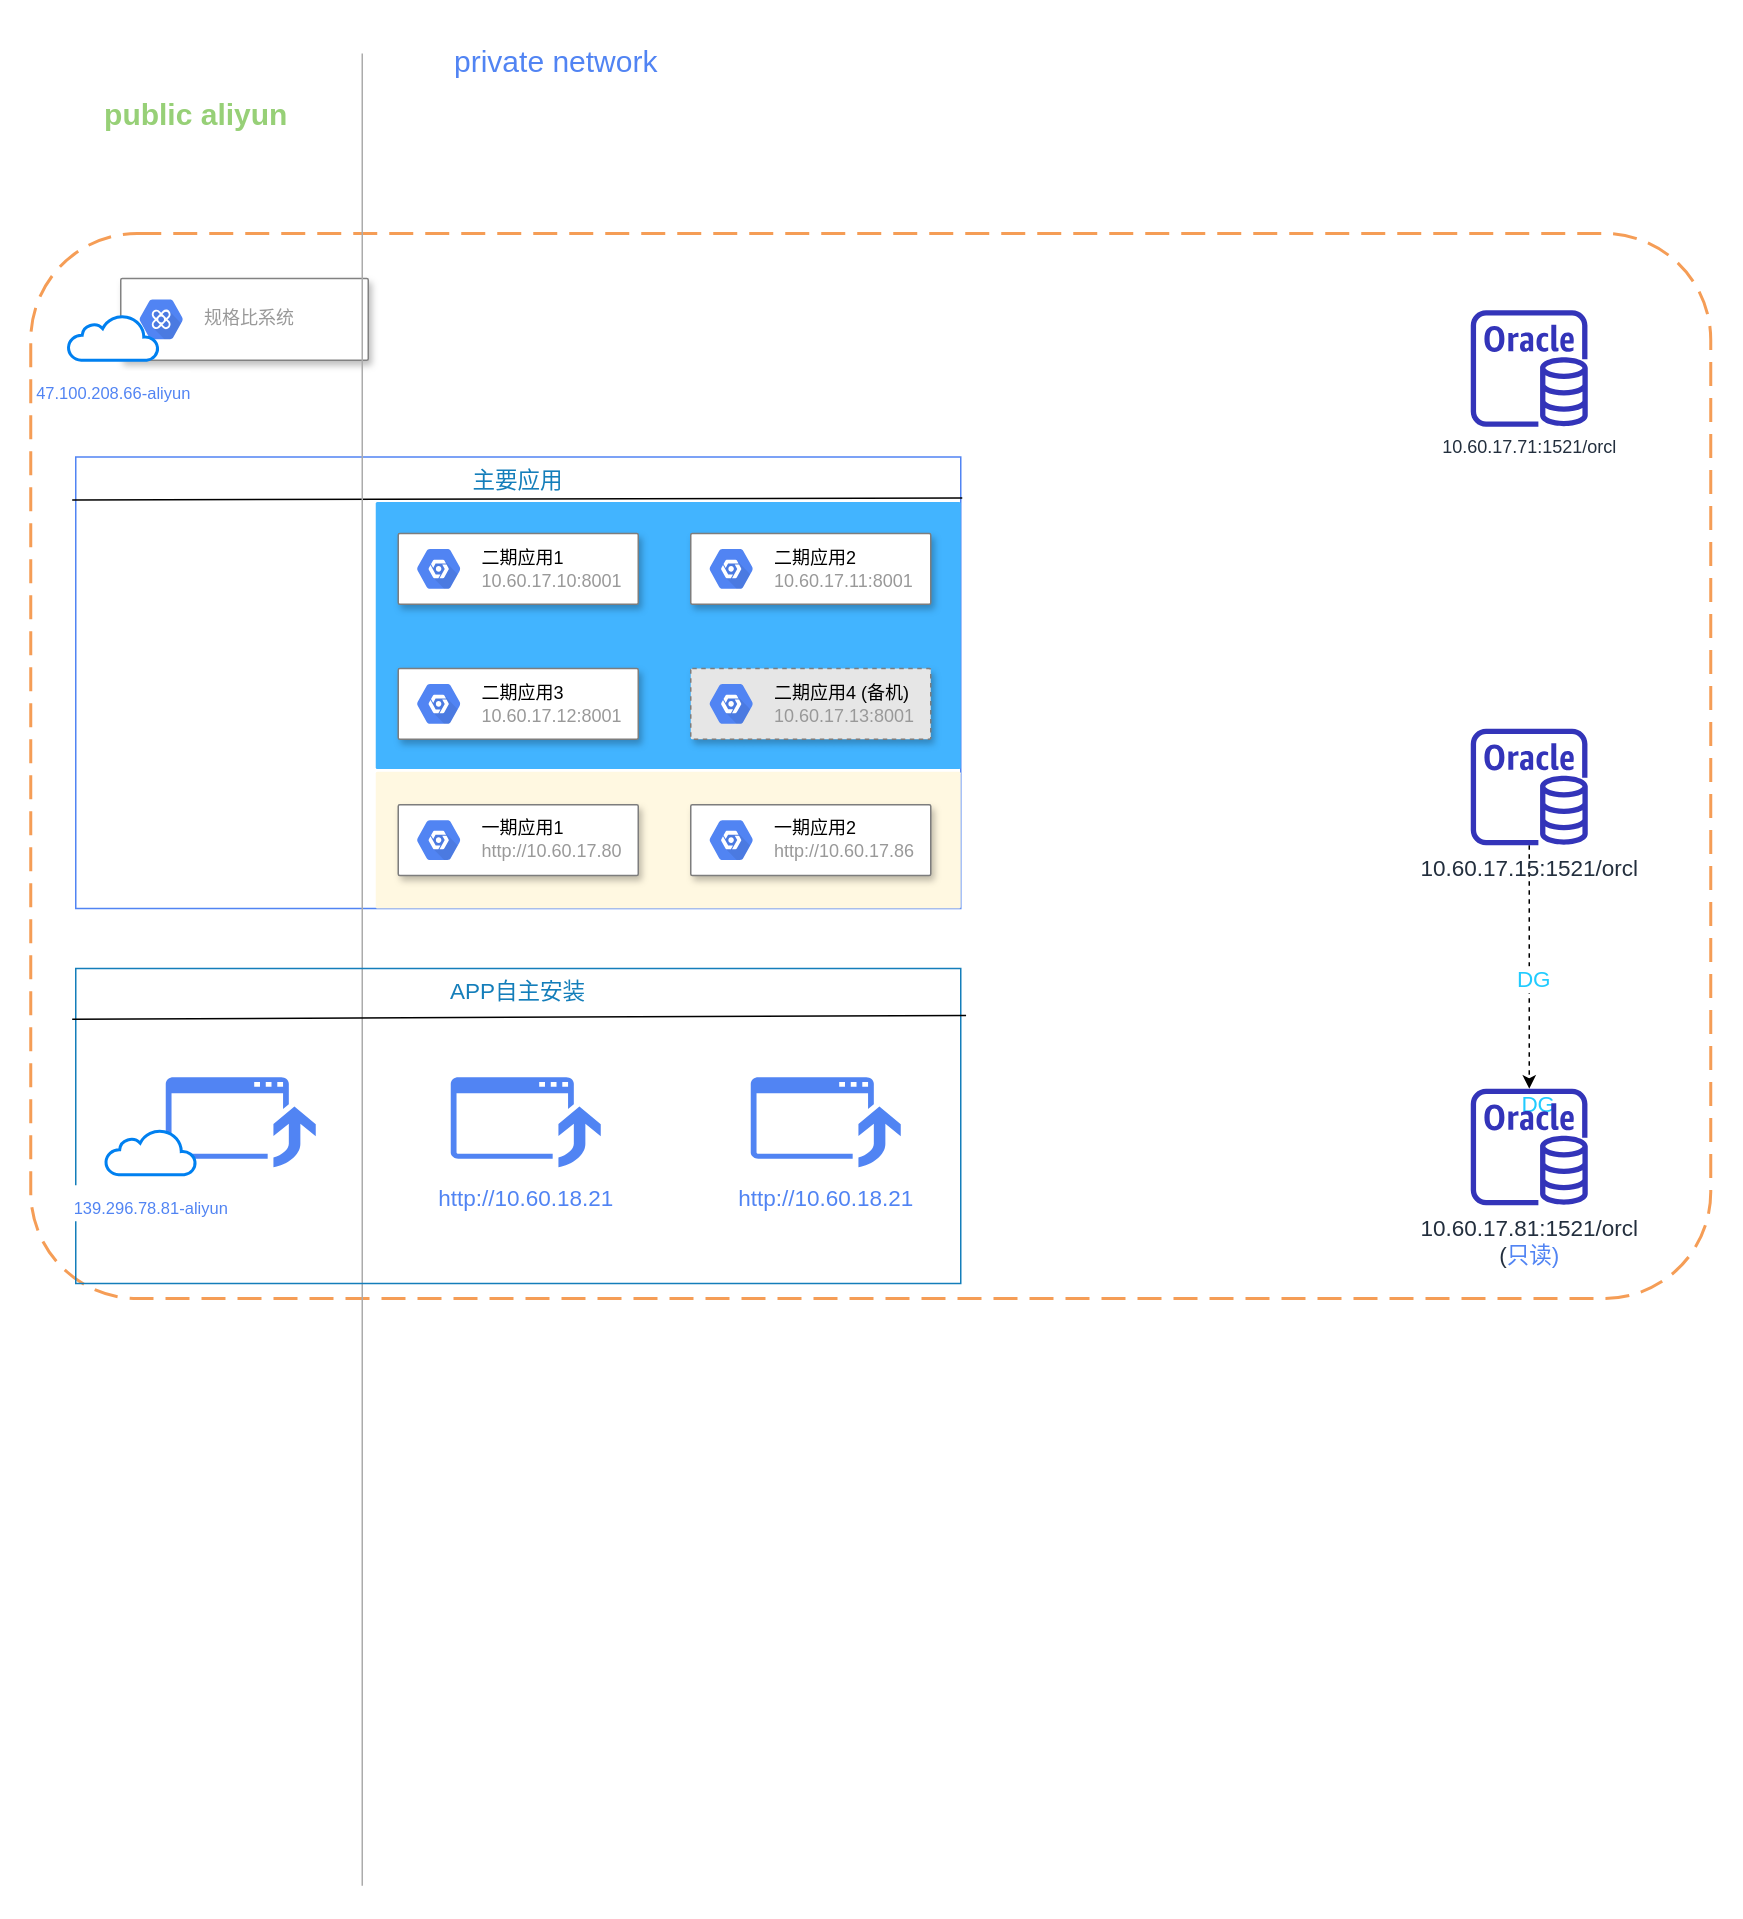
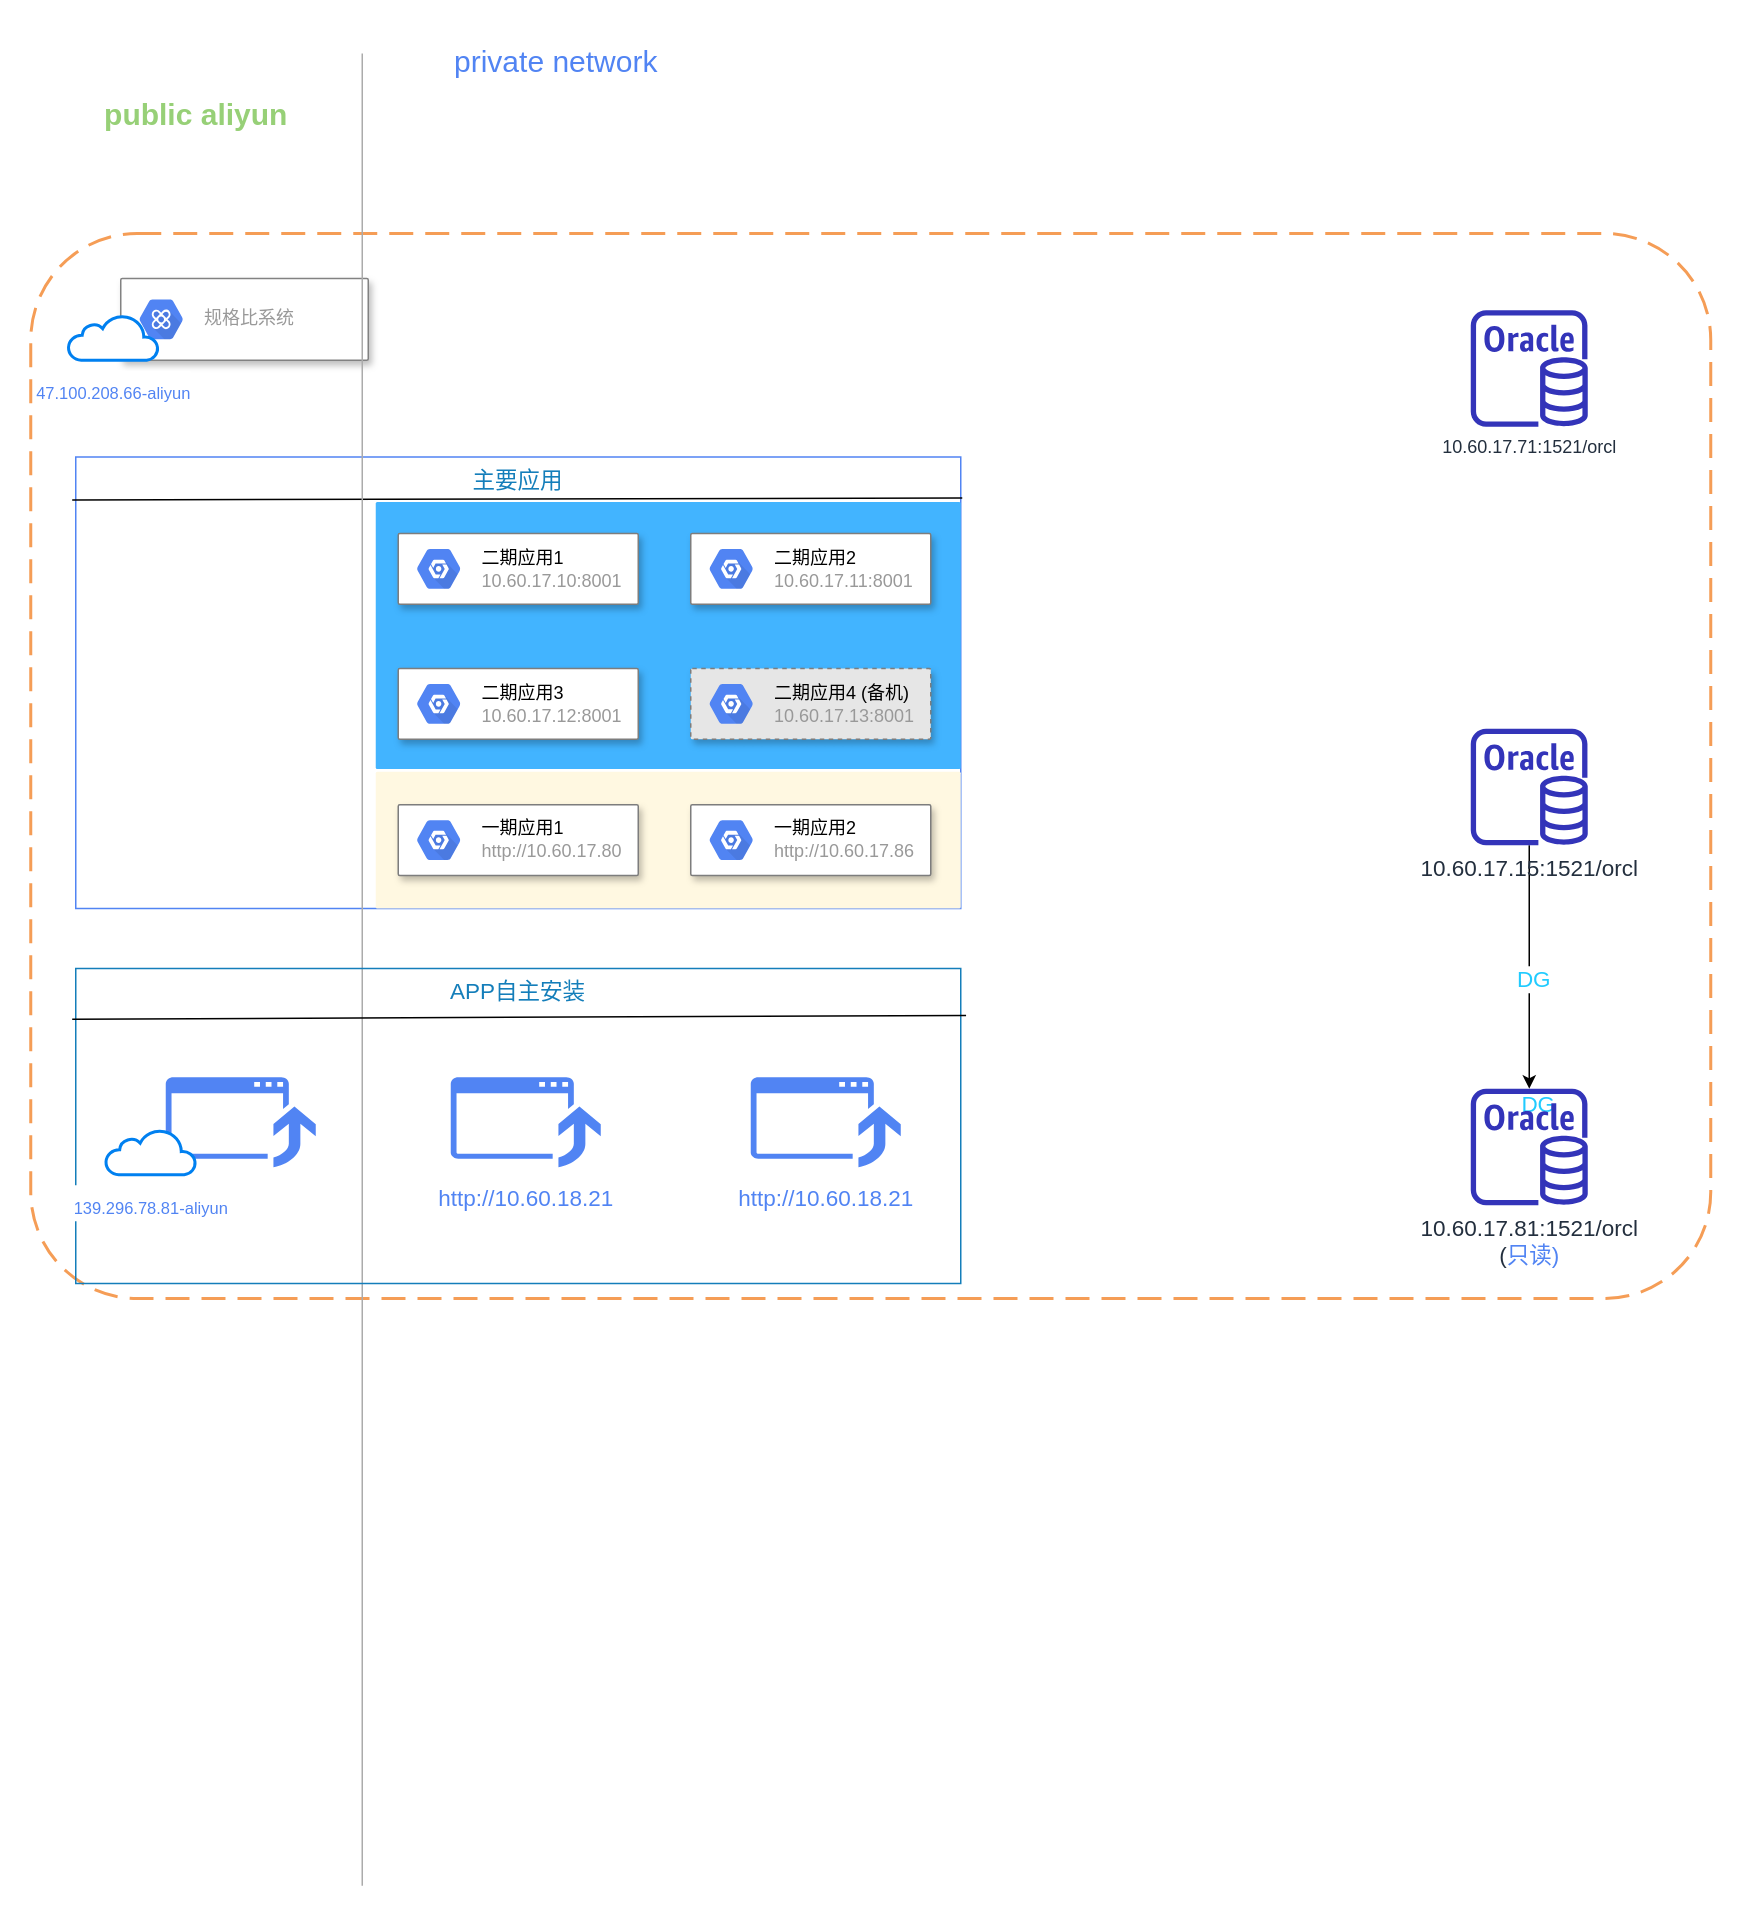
edge "10.60.17.15:1521/orcl" -> "10.60.17.81:1521/orcl (只读)": style dashed -> solid
